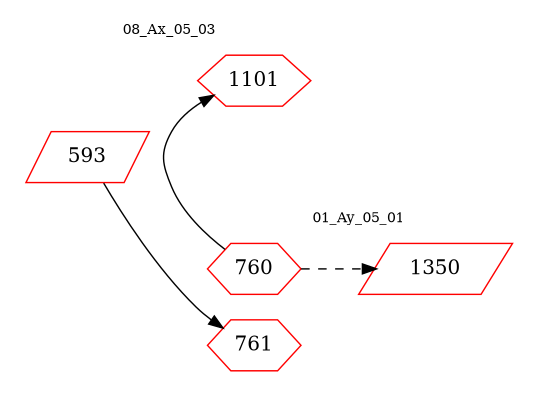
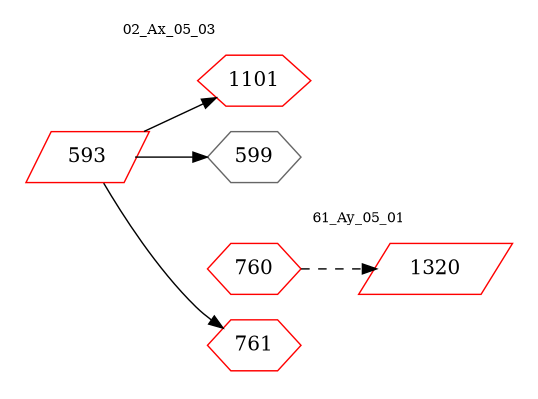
cluster "08_Ax_05_03": label "08_Ax_05_03" -> "02_Ax_05_03"
node "599": added
edge "760" -> "1101": now "593" -> "1101"
cluster "01_Ay_05_01": label "01_Ay_05_01" -> "61_Ay_05_01"
node "1350": label "1350" -> "1320"
